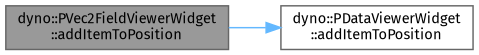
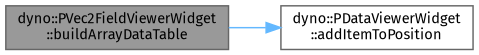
node "dyno::PVec2FieldViewerWidget ::addItemToPosition": label "dyno::PVec2FieldViewerWidget ::addItemToPosition" -> "dyno::PVec2FieldViewerWidget ::buildArrayDataTable"
